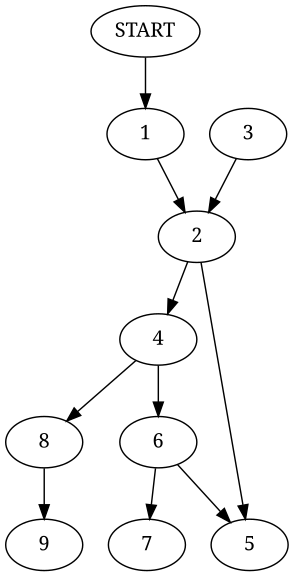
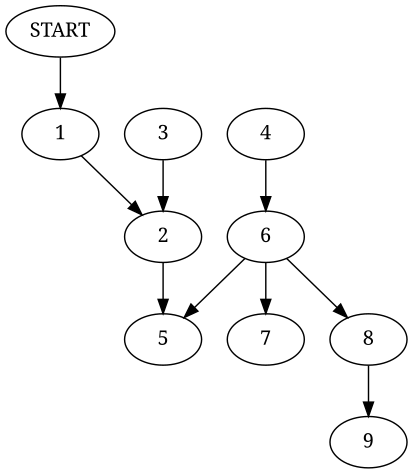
edge "2" -> "4": removed
edge "4" -> "8": now "6" -> "8"
